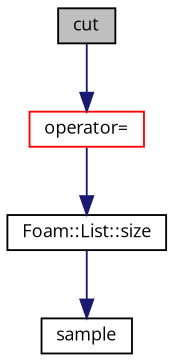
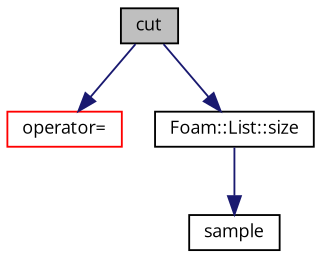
edge "operator=" -> "Foam::List::size": now "cut" -> "Foam::List::size"
